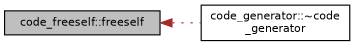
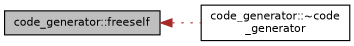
node "code_freeself::freeself": label "code_freeself::freeself" -> "code_generator::freeself"
